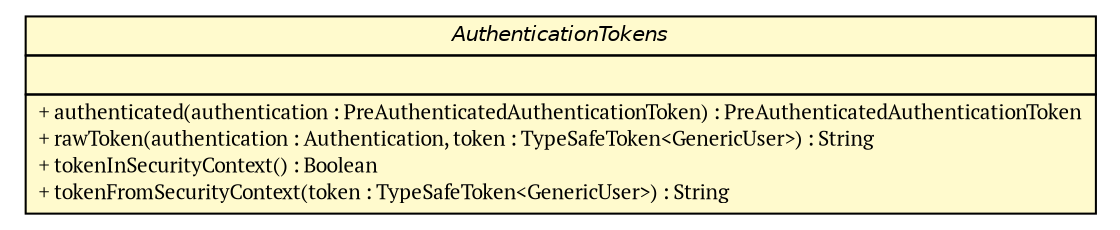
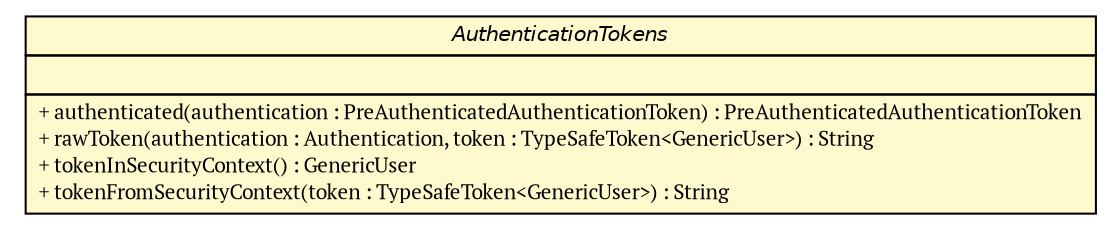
node "AuthenticationTokens": text "+ tokenInSecurityContext() : Boolean" -> "+ tokenInSecurityContext() : GenericUser"
